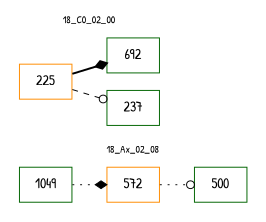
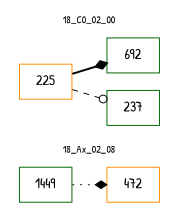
node "1049": label "1049" -> "1449"
node "572": label "572" -> "472"
node "500": removed
